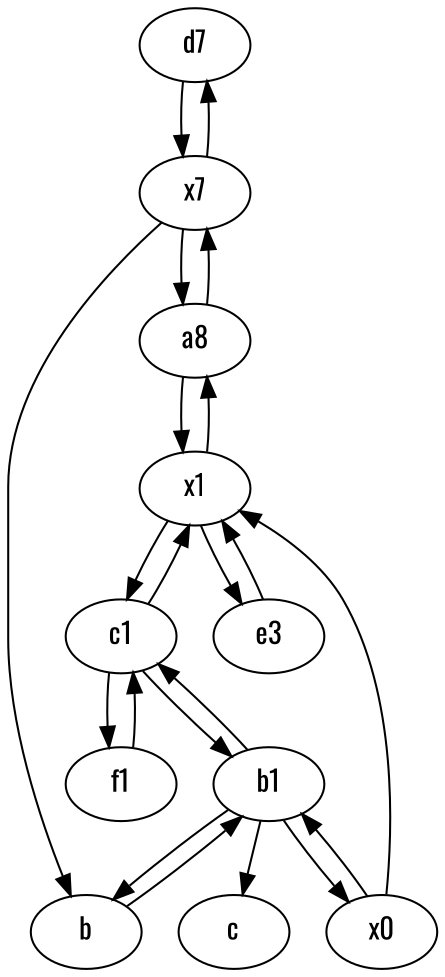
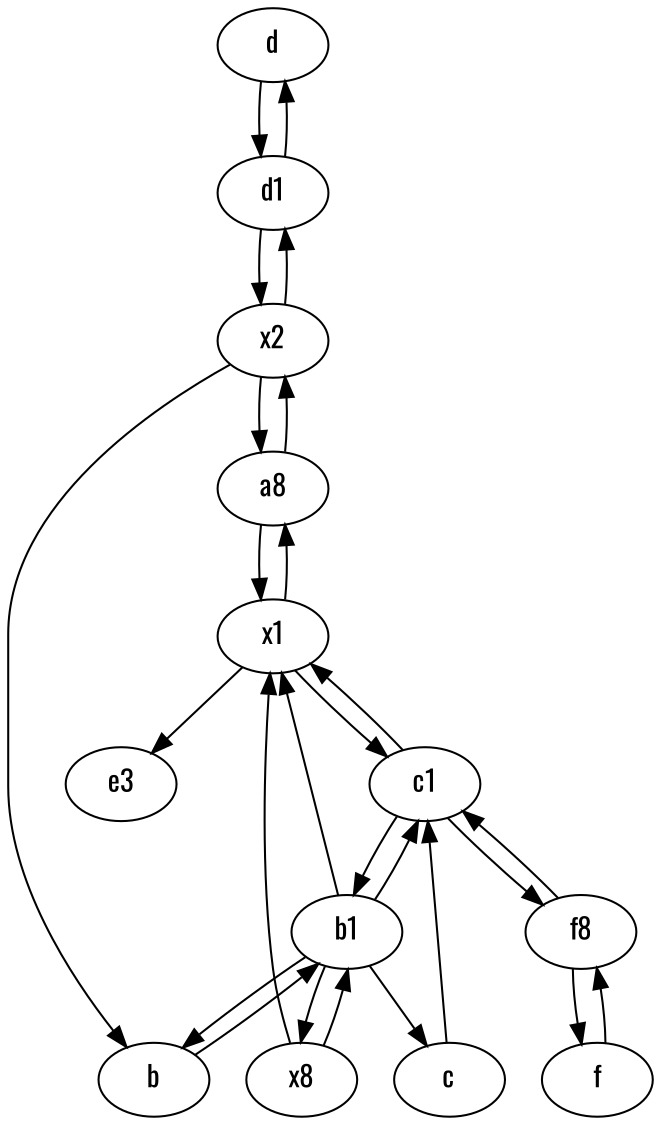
node "d7": label "d7" -> "d1"
node "d": added
node "x7": label "x7" -> "x2"
edge "e3" -> "x1": now "b1" -> "x1"
node "f1": label "f1" -> "f8"
node "x0": label "x0" -> "x8"
edge "c" -> "c1": added
node "f": added
